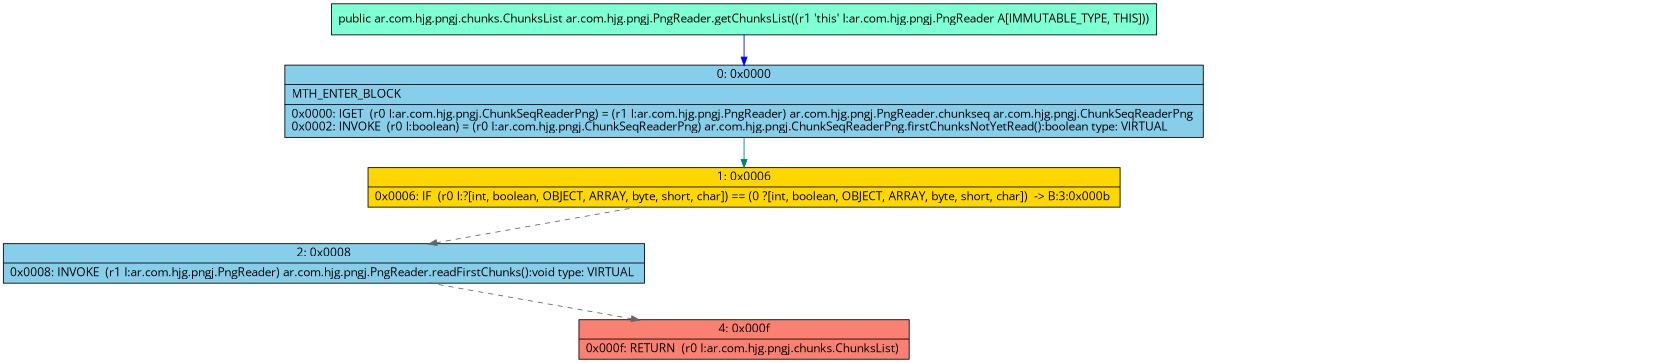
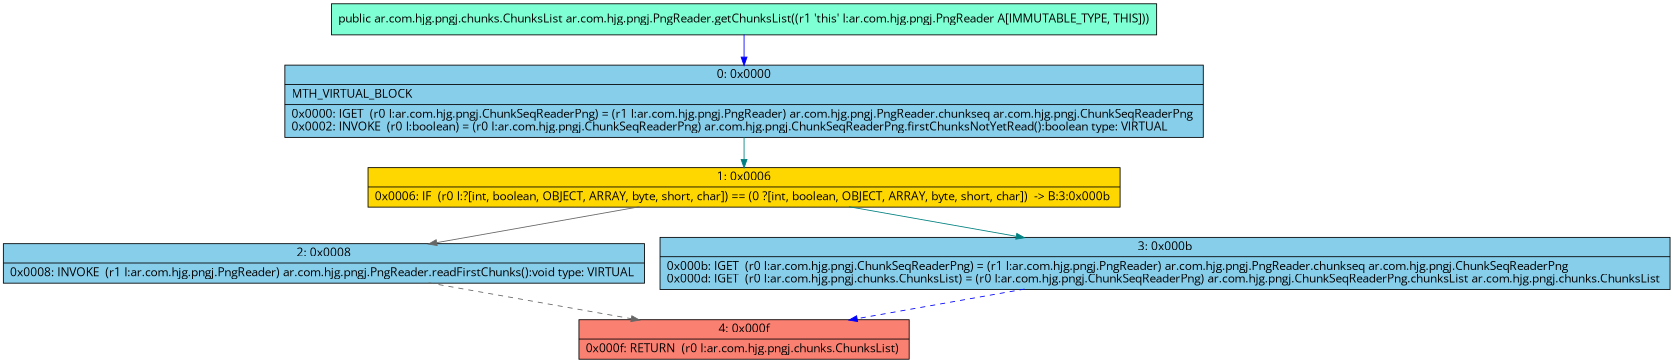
node "0: 0x0000": text "MTH_ENTER_BLOCK" -> "MTH_VIRTUAL_BLOCK"
edge "1: 0x0006" -> "2: 0x0008": style dashed -> solid
node "3: 0x000b": added
